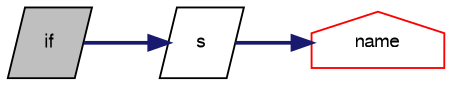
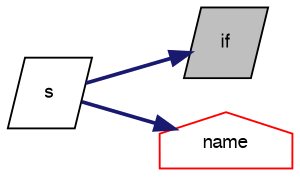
edge "if" -> "s": reversed
